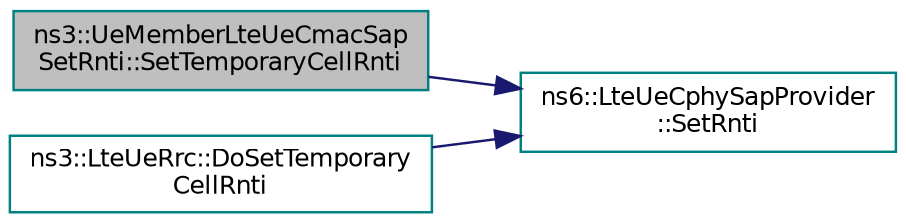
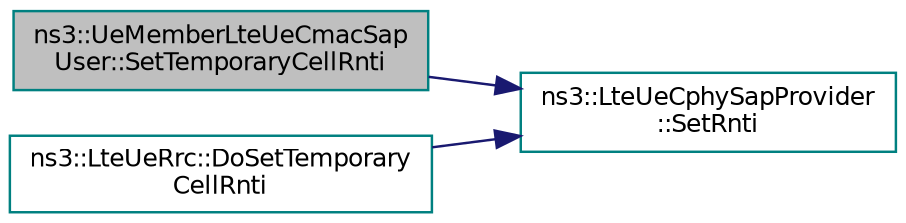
node "ns3::UeMemberLteUeCmacSap SetRnti::SetTemporaryCellRnti": label "ns3::UeMemberLteUeCmacSap SetRnti::SetTemporaryCellRnti" -> "ns3::UeMemberLteUeCmacSap User::SetTemporaryCellRnti"
node "ns6::LteUeCphySapProvider ::SetRnti": label "ns6::LteUeCphySapProvider ::SetRnti" -> "ns3::LteUeCphySapProvider ::SetRnti"
